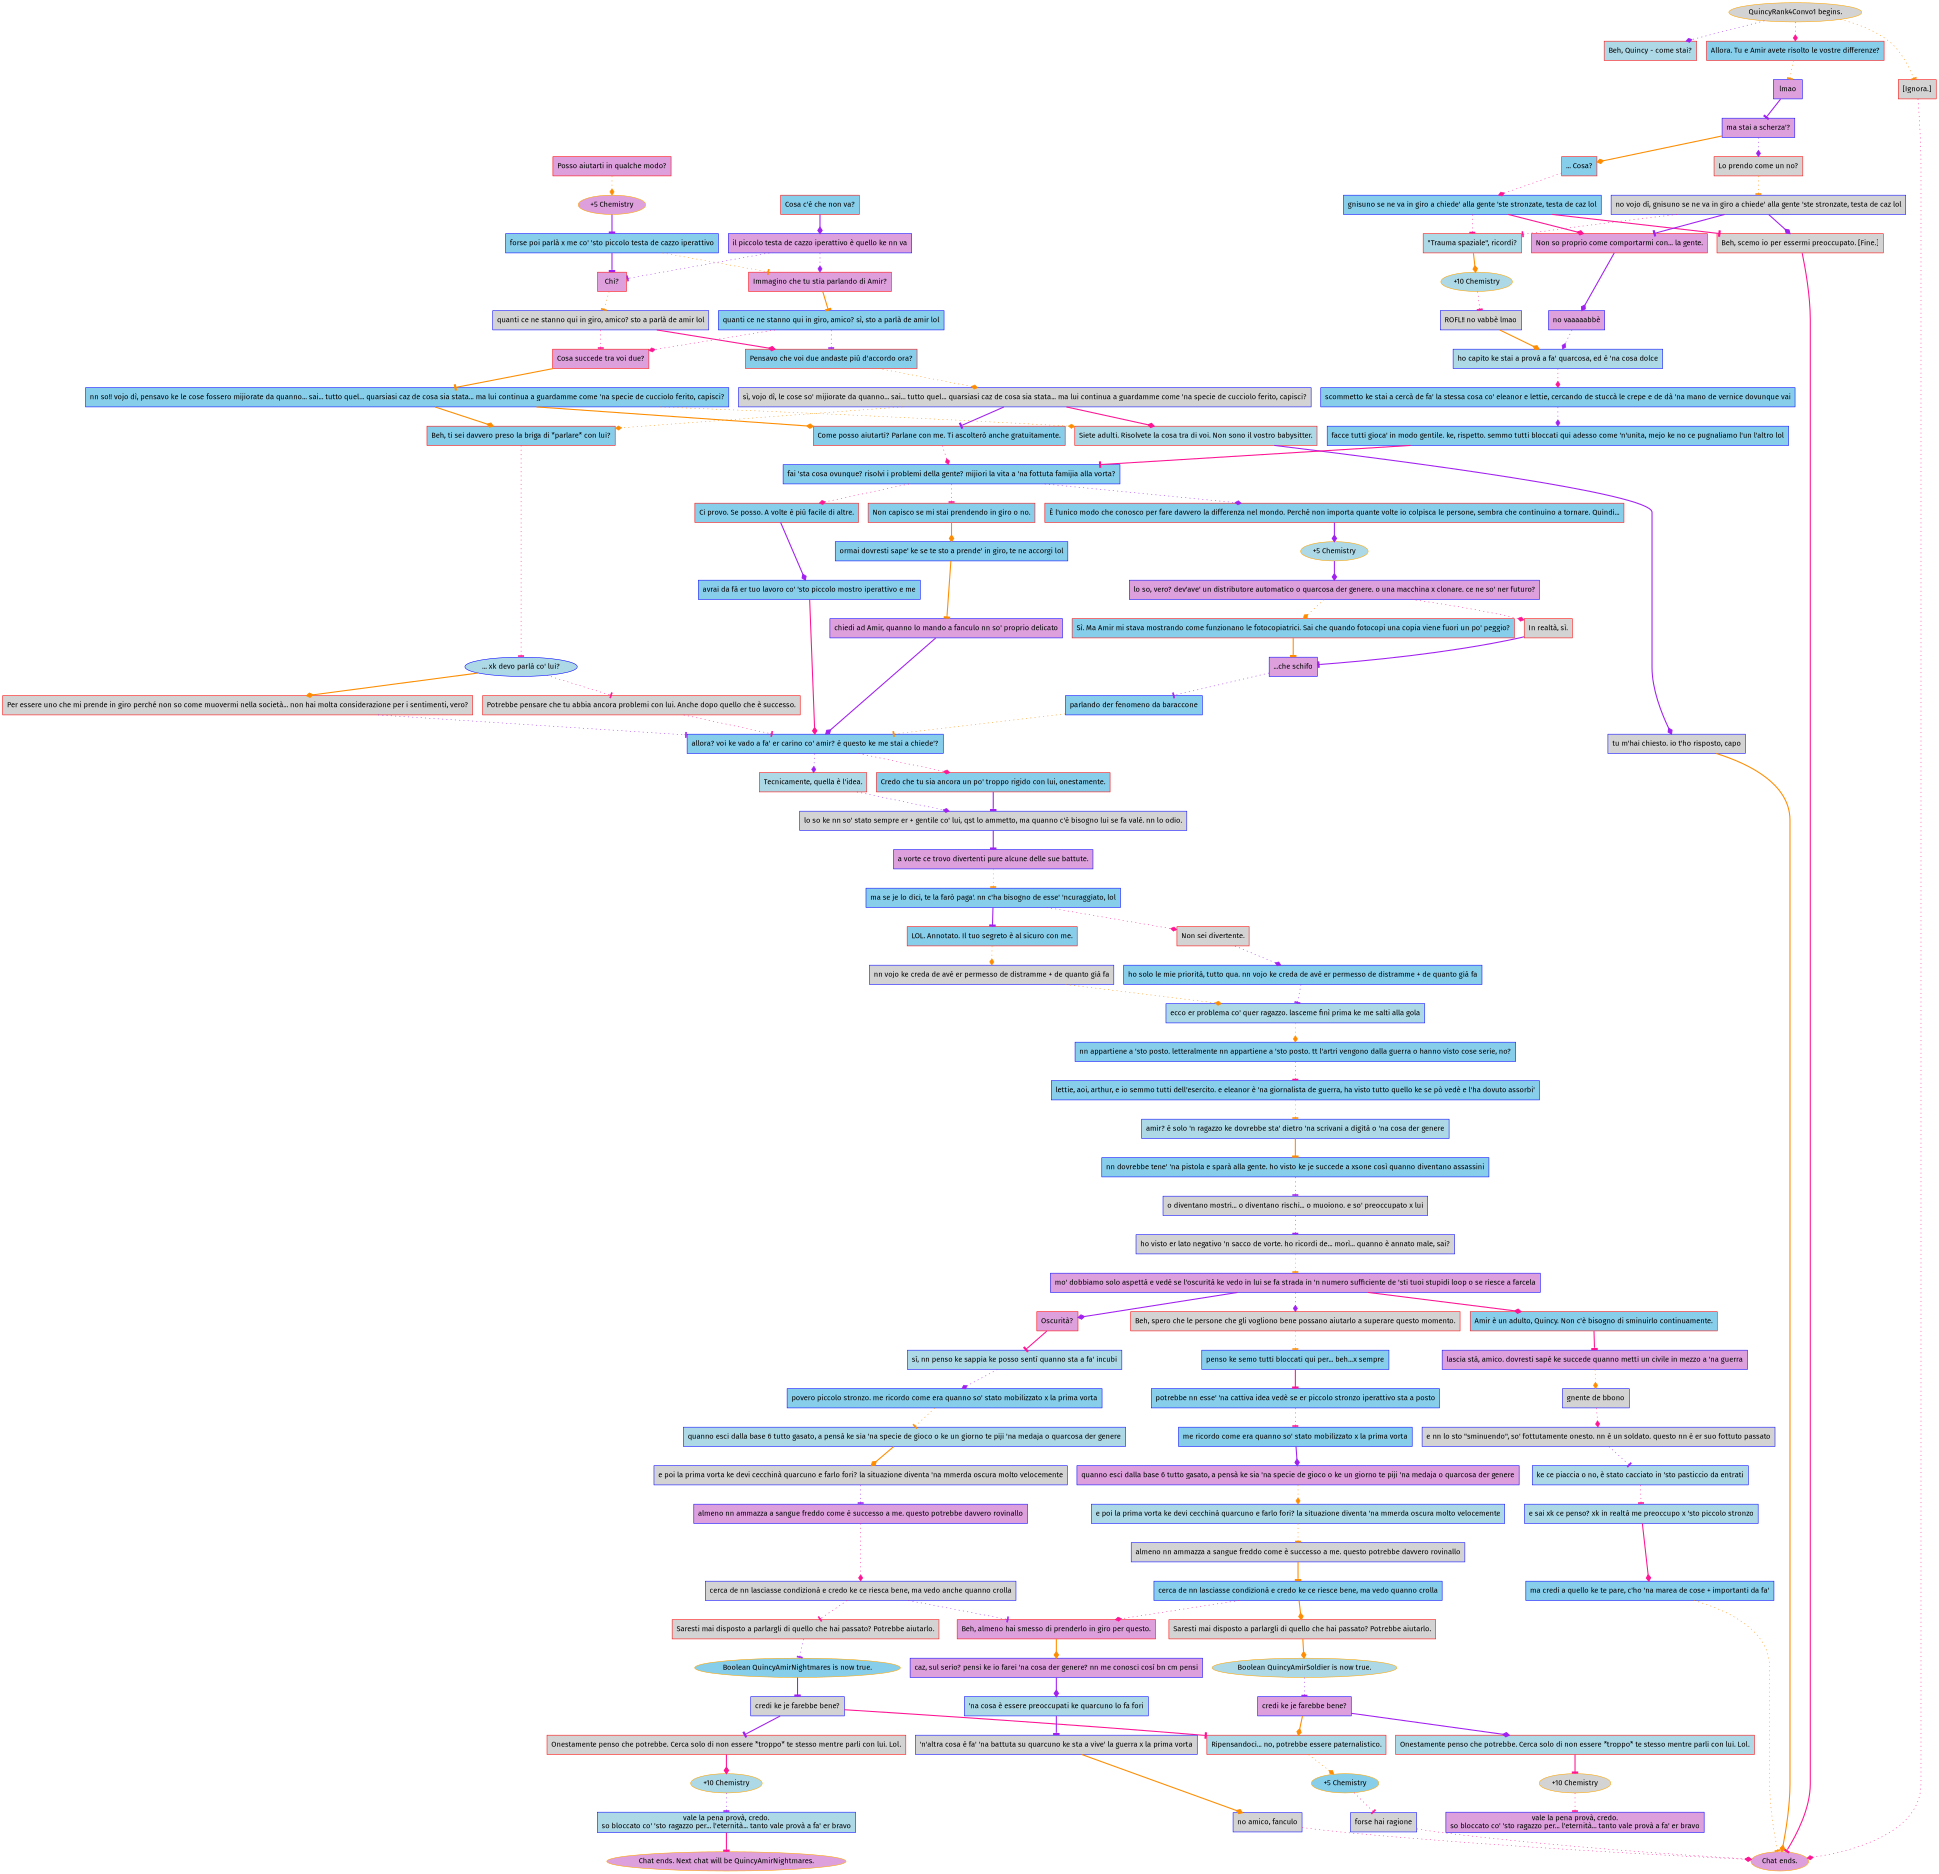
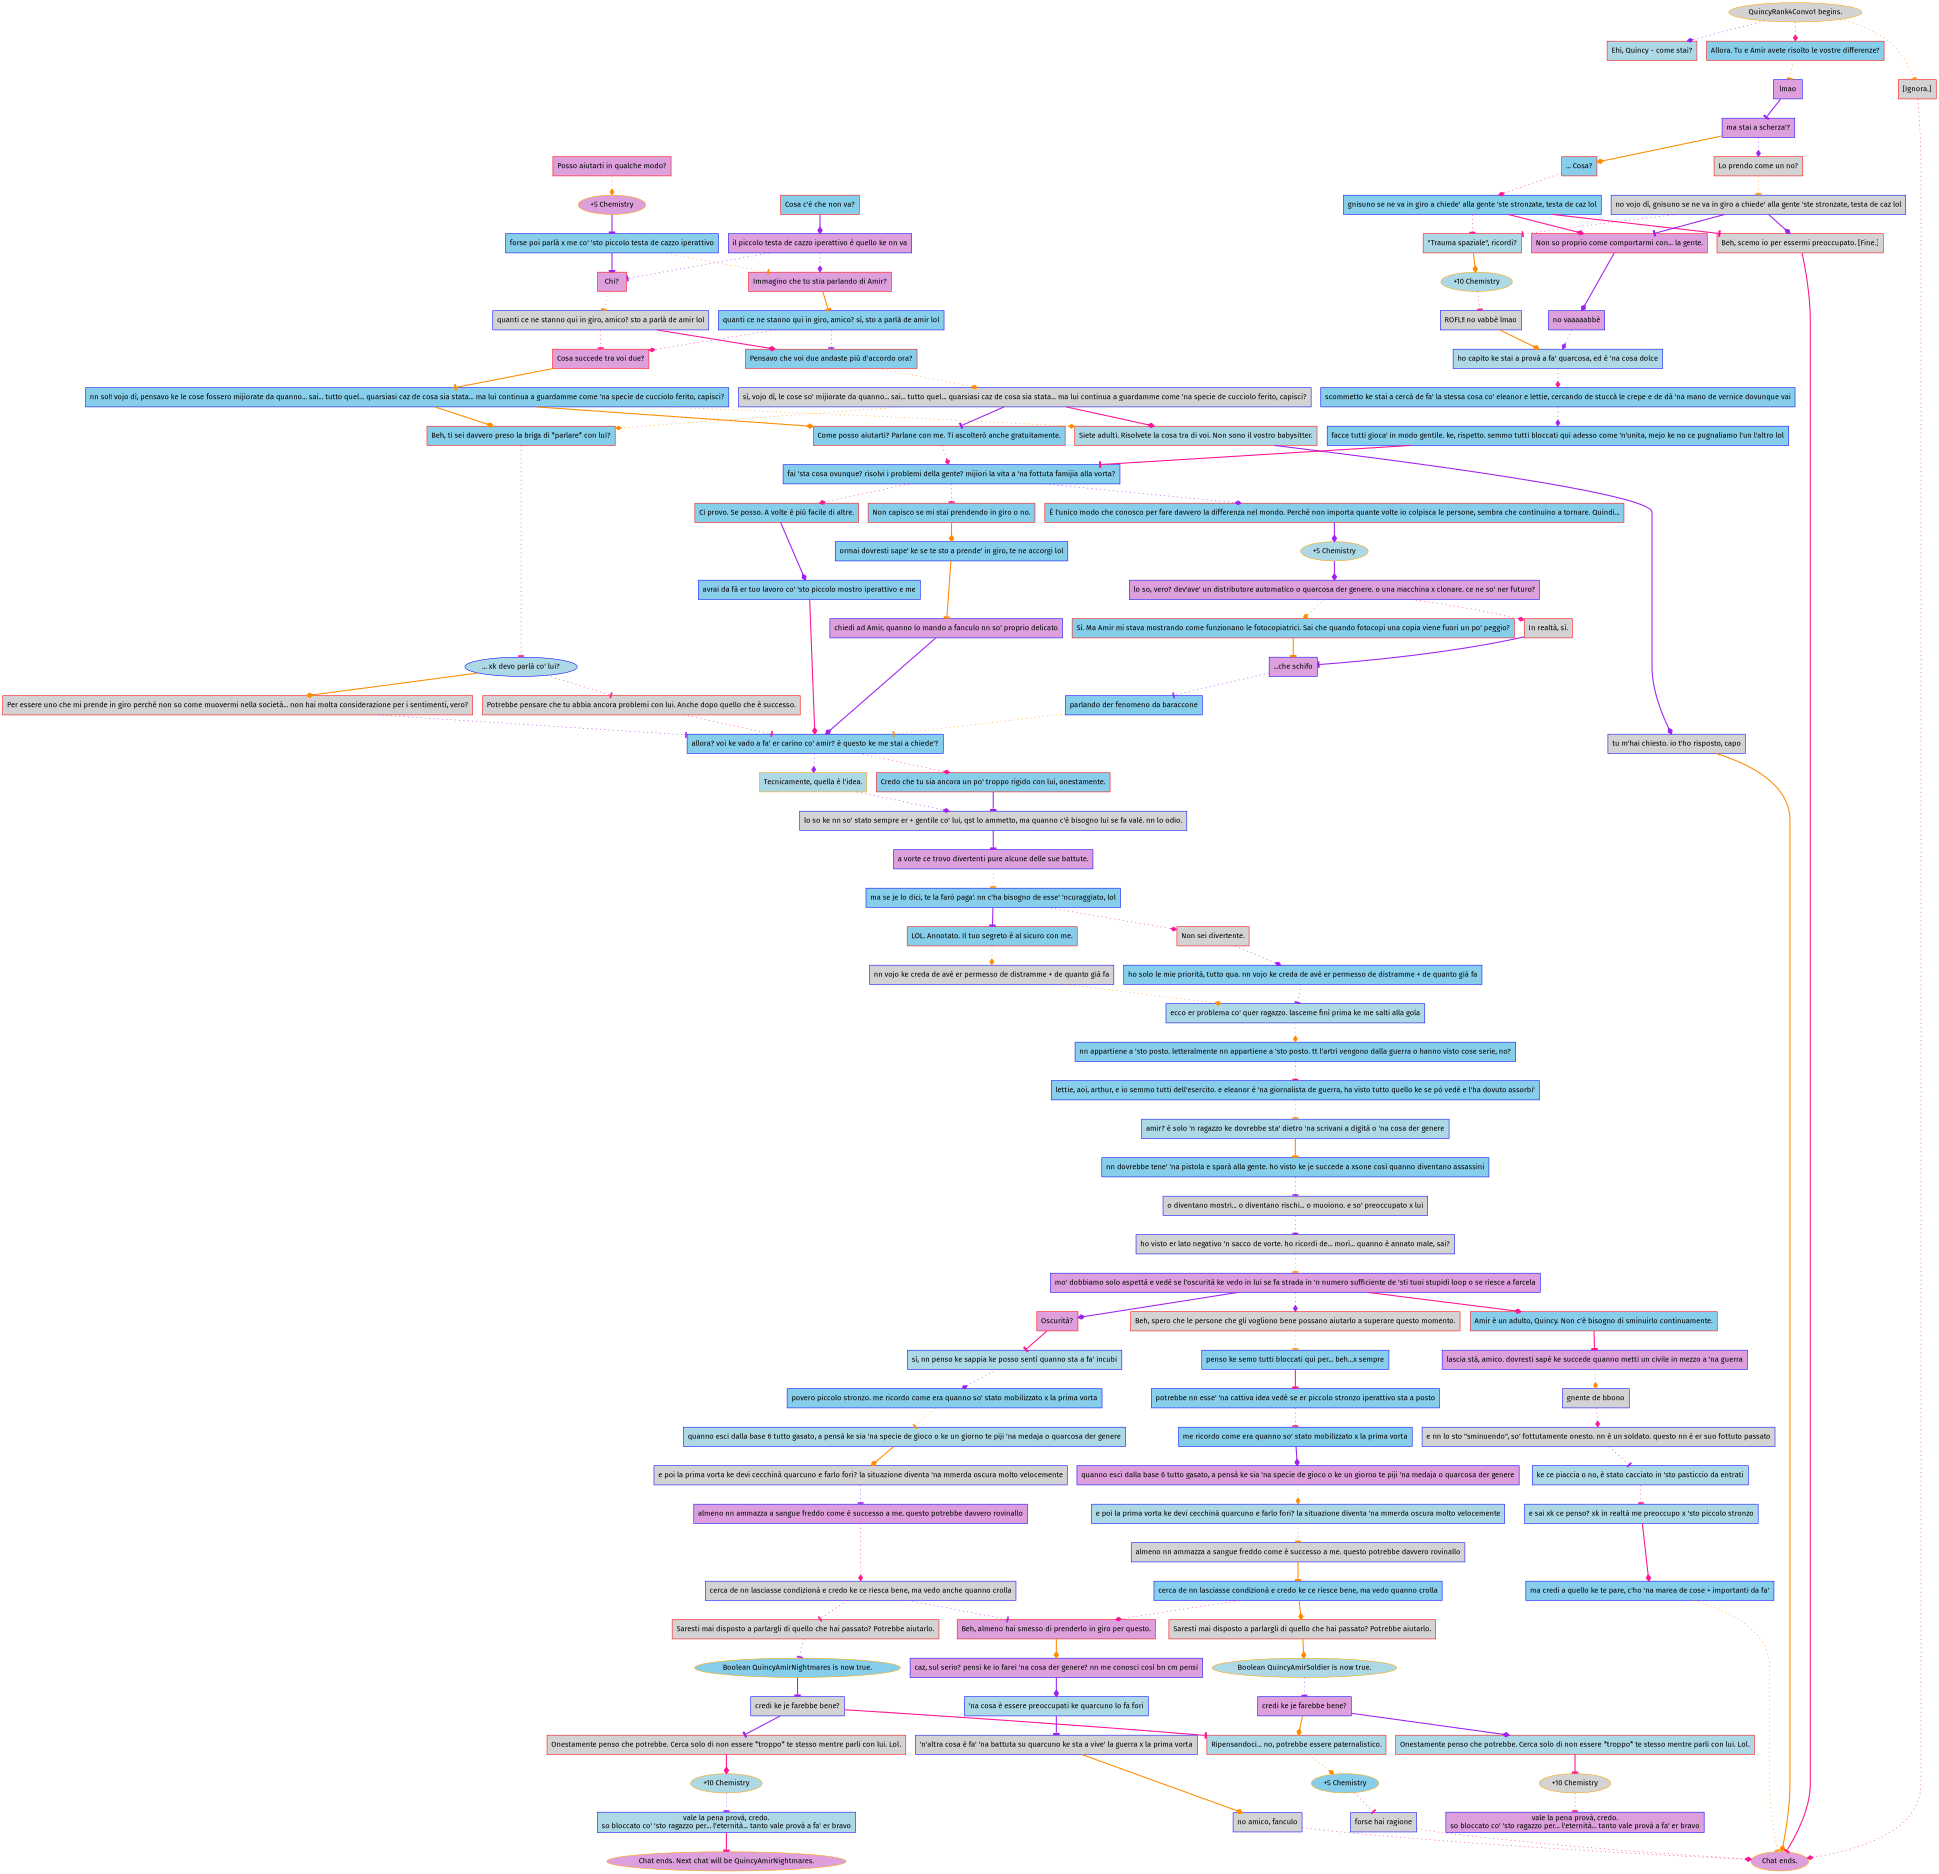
node "Beh, Quincy - come stai?": label "Beh, Quincy - come stai?" -> "Ehi, Quincy - come stai?"
node "Tecnicamente, quella è l'idea.": color red -> orange
